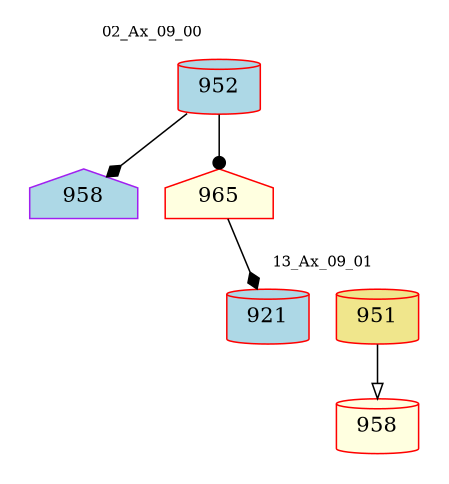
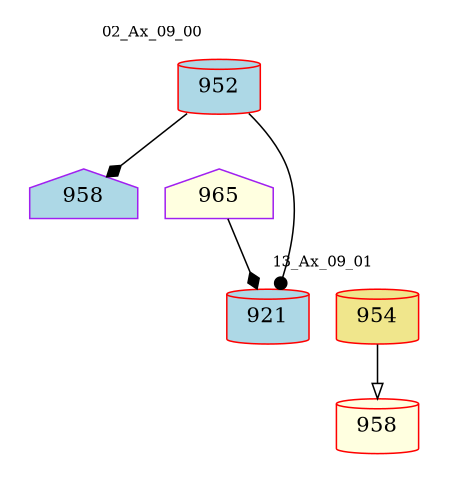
edge "952" -> "965": now "952" -> "921"
node "965": color red -> purple
node "951": label "951" -> "954"
